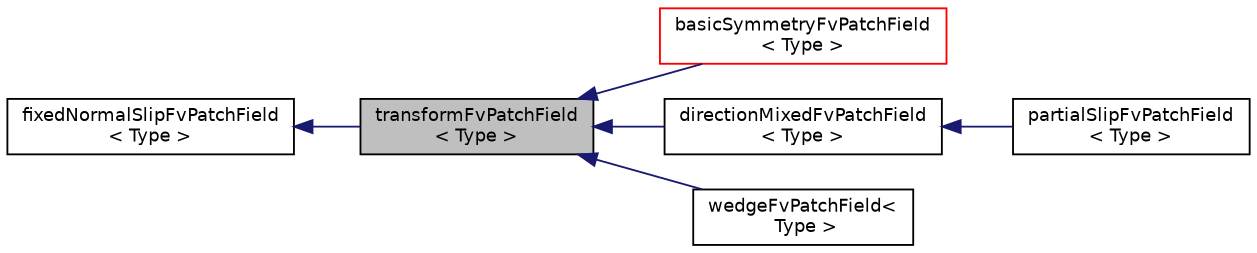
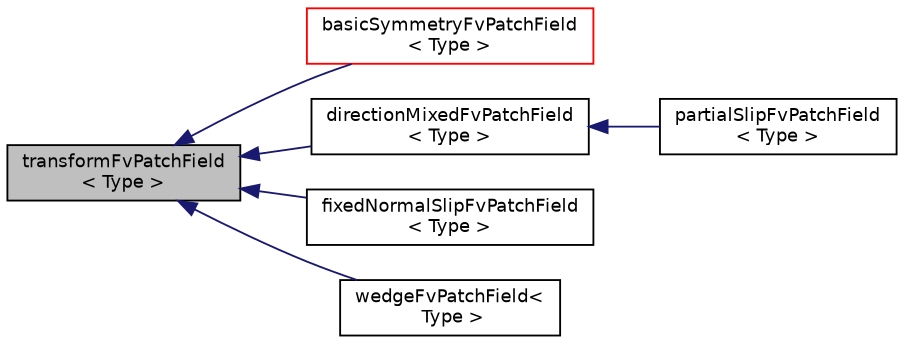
edge "transformFvPatchField < Type >" -> "fixedNormalSlipFvPatchField < Type >": reversed
